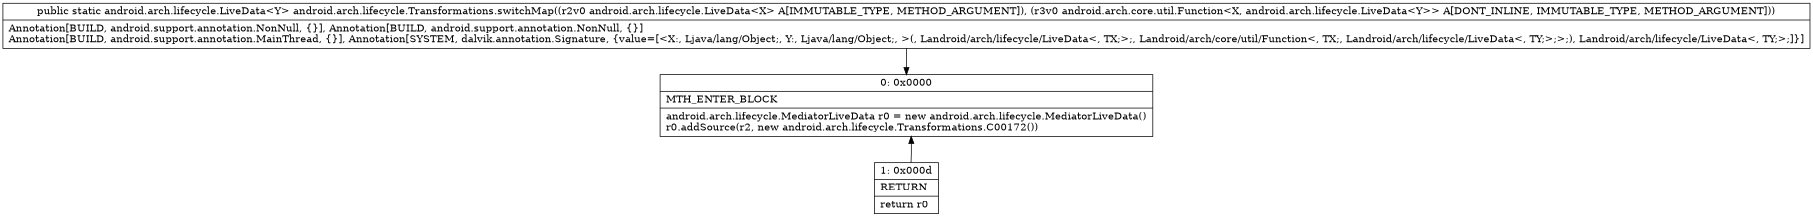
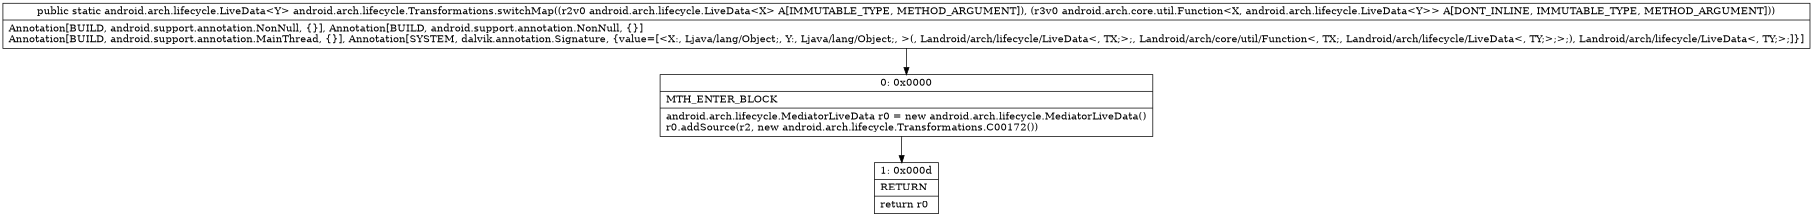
edge "1: 0x000d" -> "0: 0x0000": reversed
